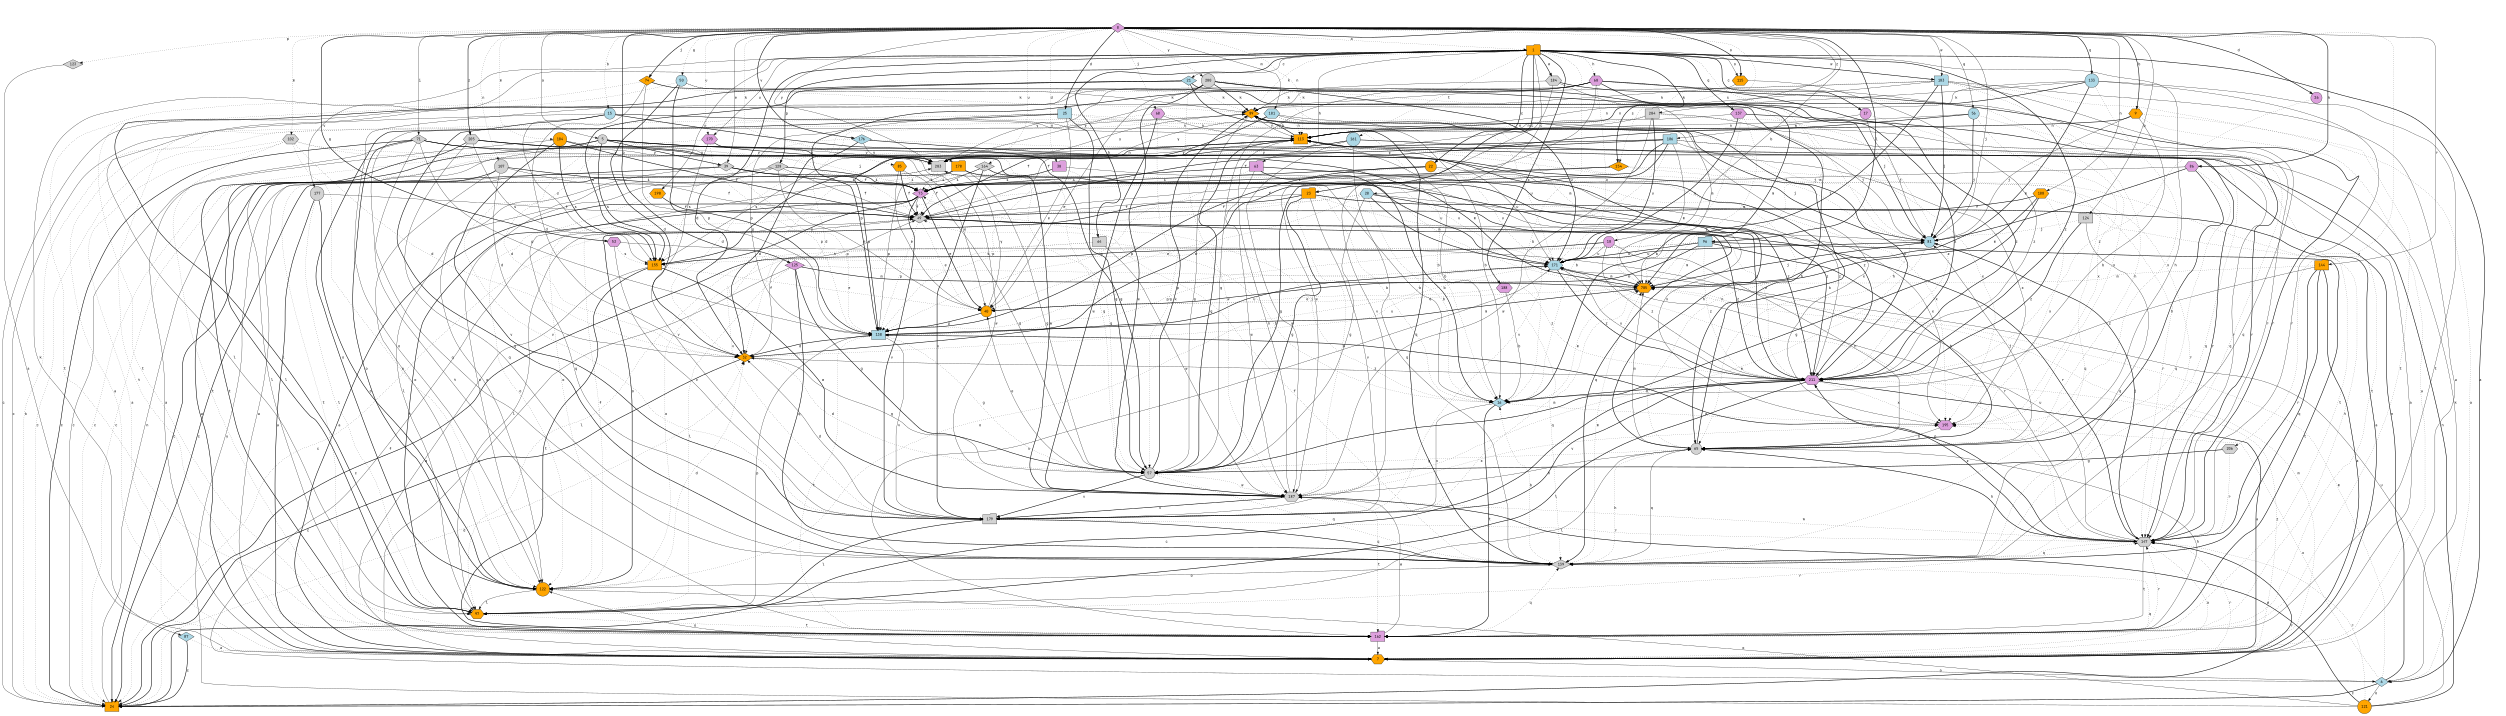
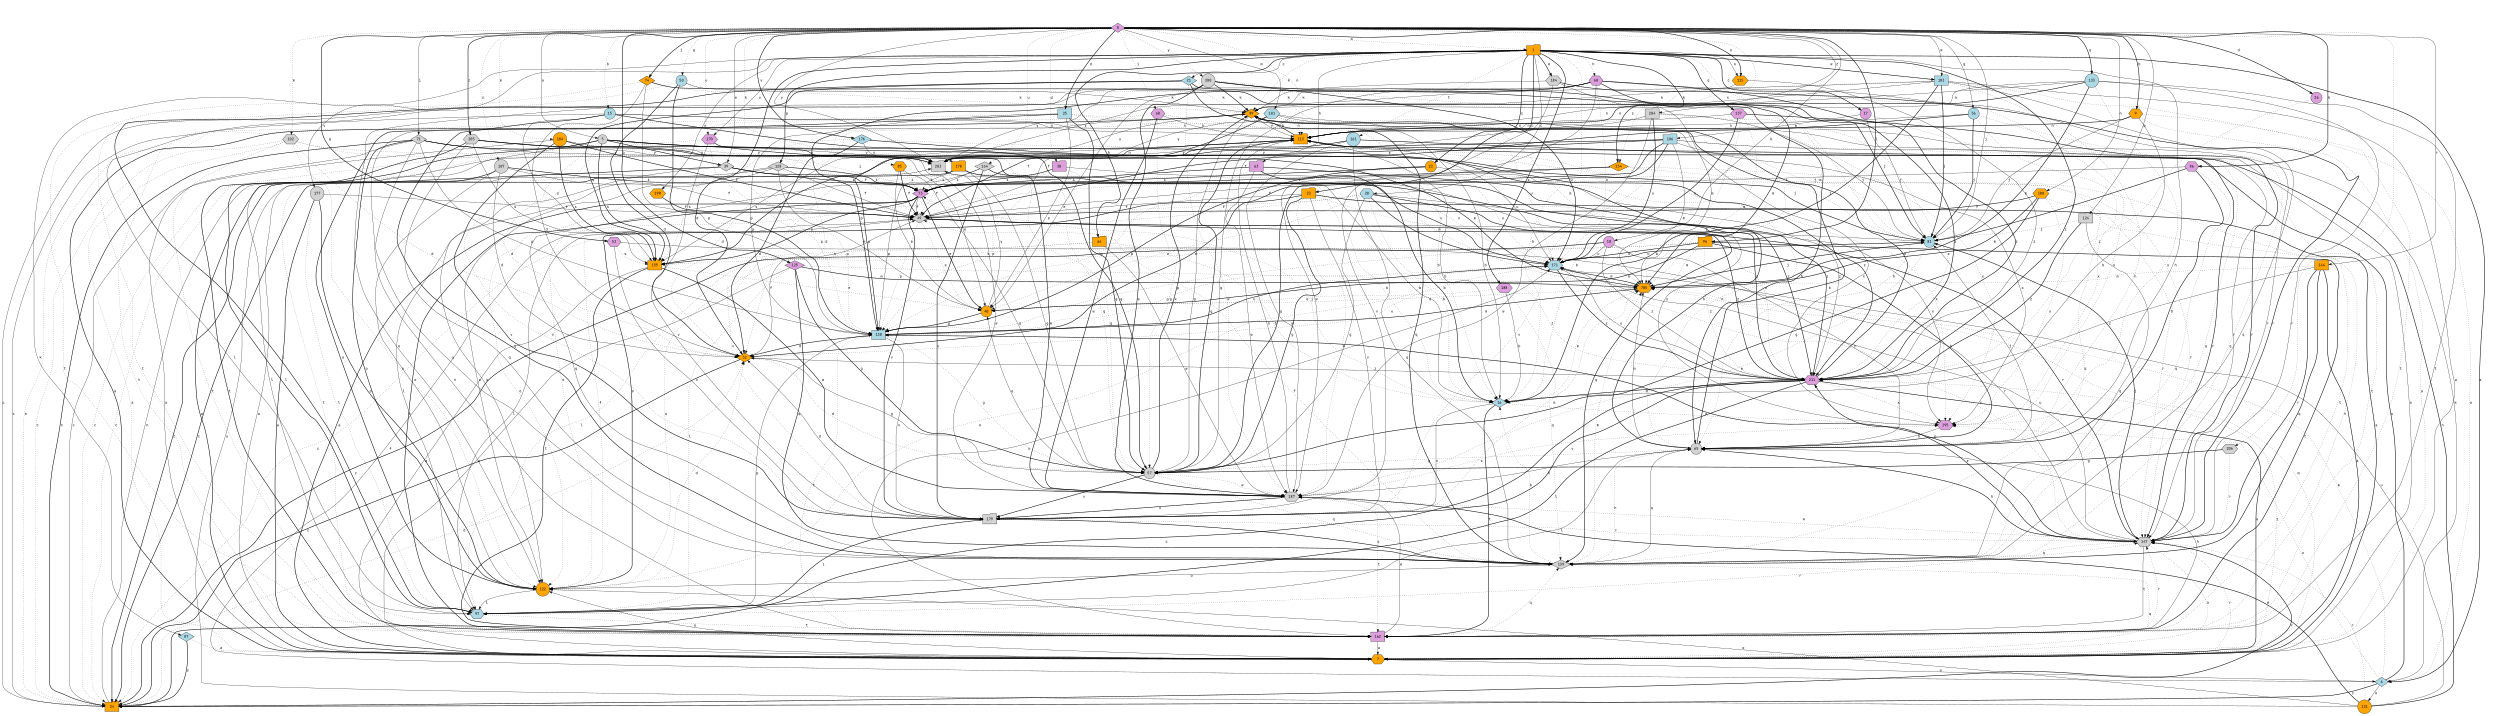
node "123": removed
node "64": fillcolor lightgrey -> orange
node "96": fillcolor lightblue -> orange
edge "89" -> "7": style dotted -> bold
node "97": fillcolor orange -> lightblue
